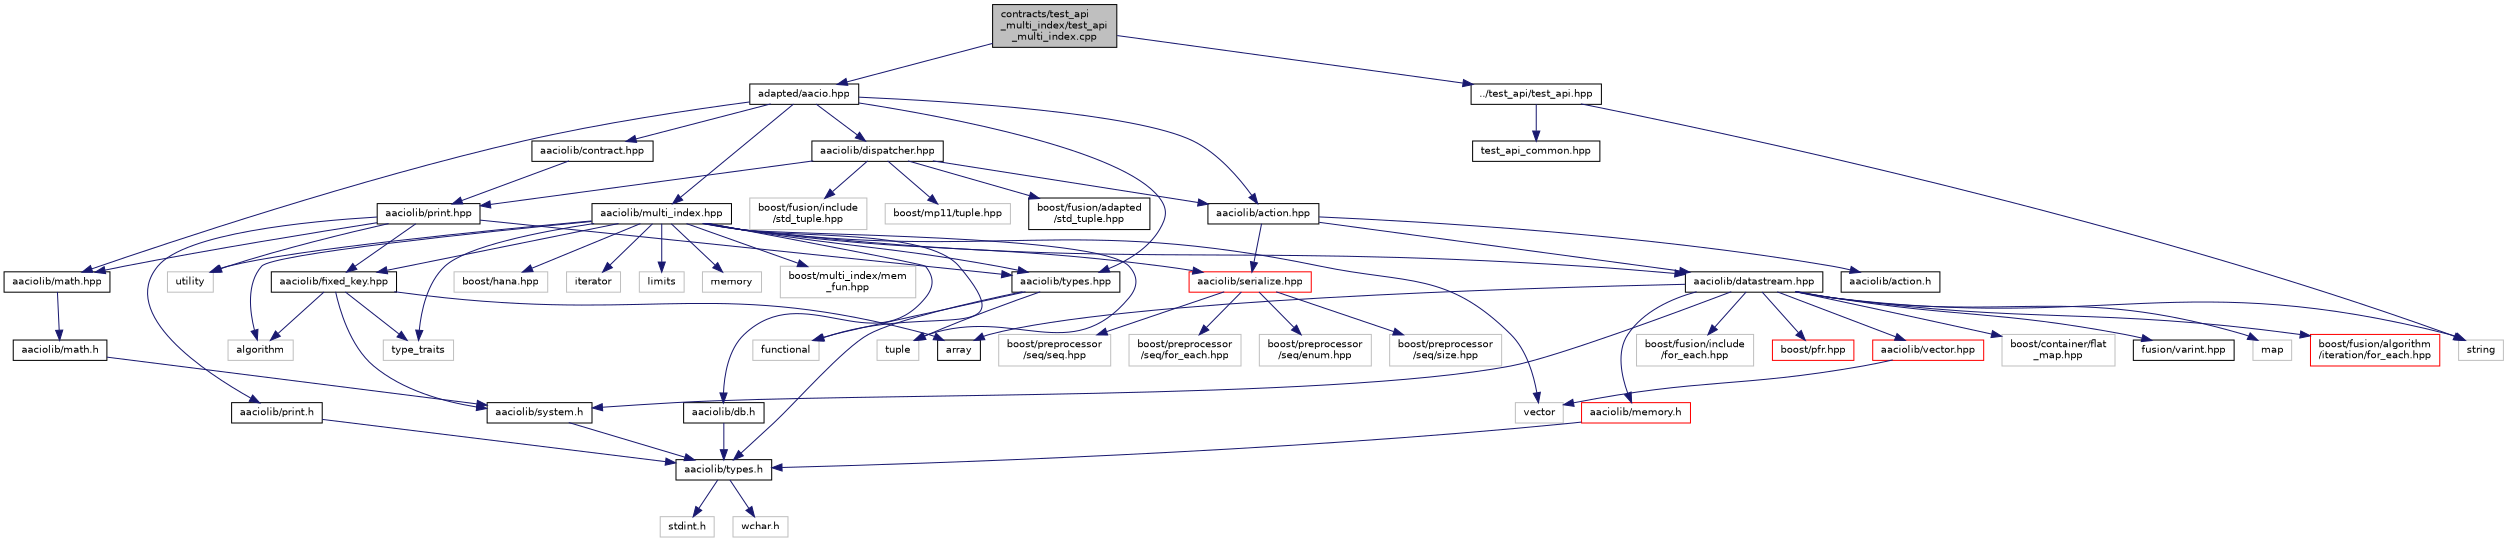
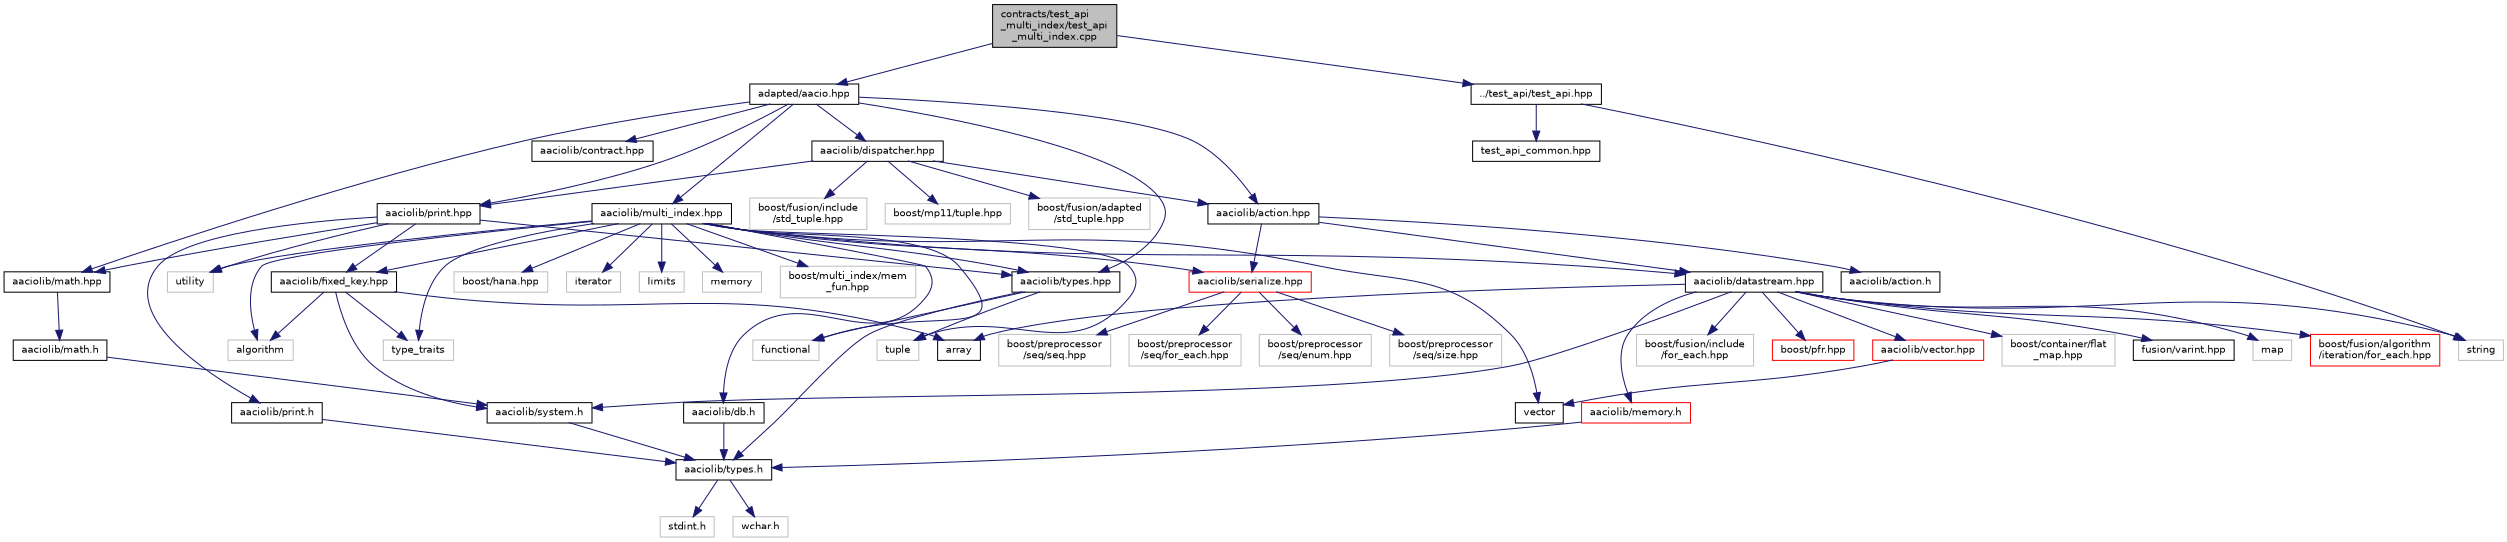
edge "aaciolib/contract.hpp" -> "aaciolib/print.hpp": now "adapted/aacio.hpp" -> "aaciolib/print.hpp"
node "boost/fusion/adapted /std_tuple.hpp": color black -> grey75
node "vector": color grey75 -> black
